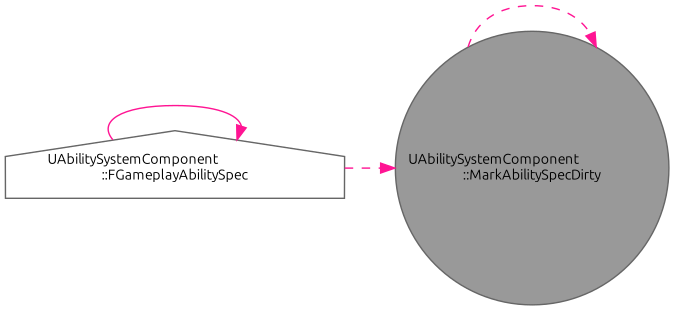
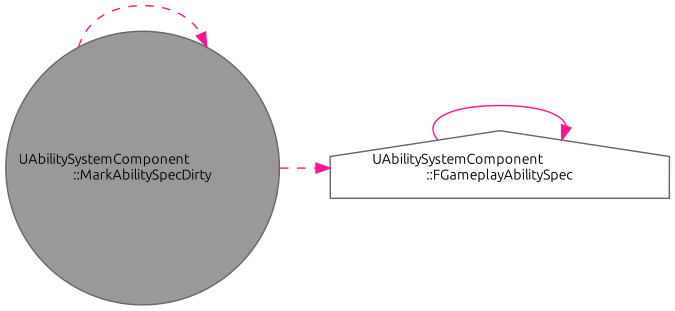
edge "UAbilitySystemComponent ::FGameplayAbilitySpec" -> "UAbilitySystemComponent ::MarkAbilitySpecDirty": reversed
